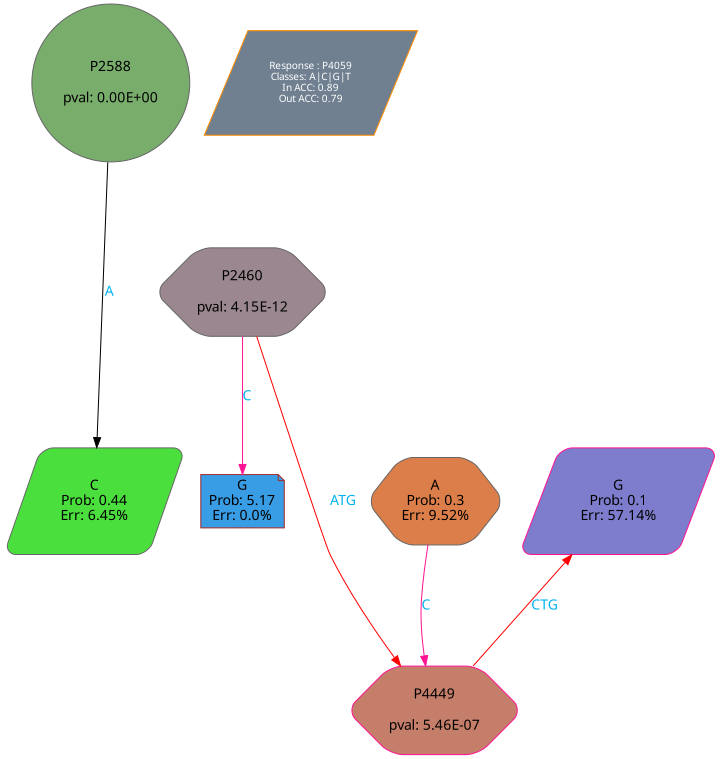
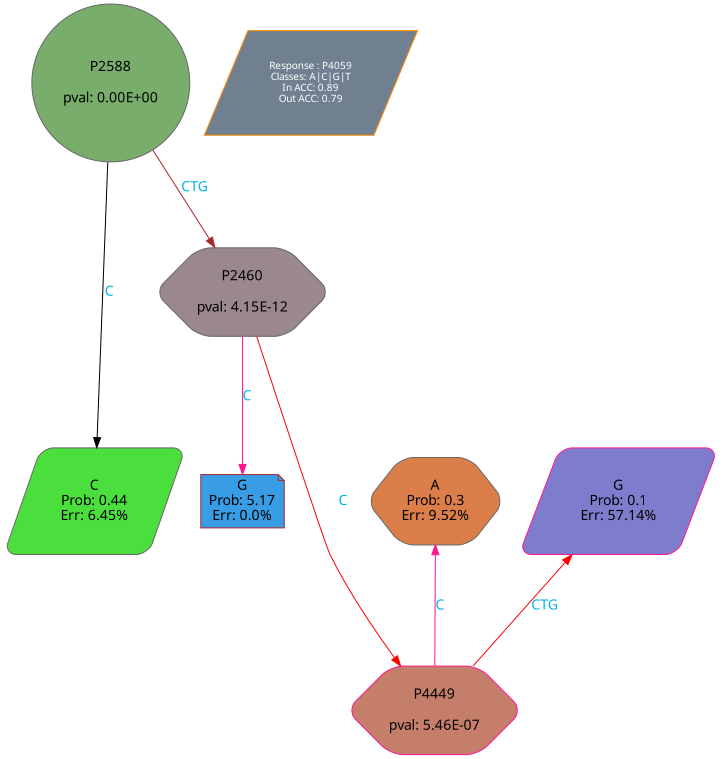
edge "P2588 pval: 0.00E+00" -> "P2460 pval: 4.15E-12": added, label "CTG"
edge "P2588 pval: 0.00E+00" -> "C Prob: 0.44 Err: 6.45%": label "A" -> "C"
edge "P2460 pval: 4.15E-12" -> "P4449 pval: 5.46E-07": label "ATG" -> "C"
edge "A Prob: 0.3 Err: 9.52%" -> "P4449 pval: 5.46E-07": reversed
